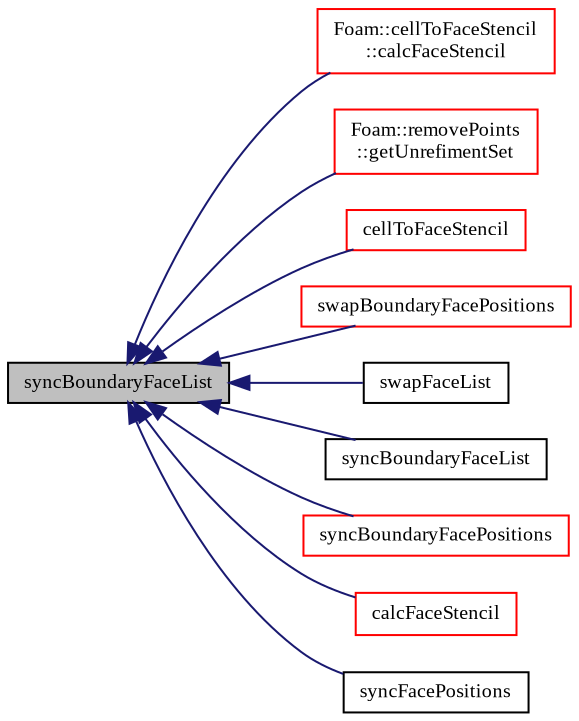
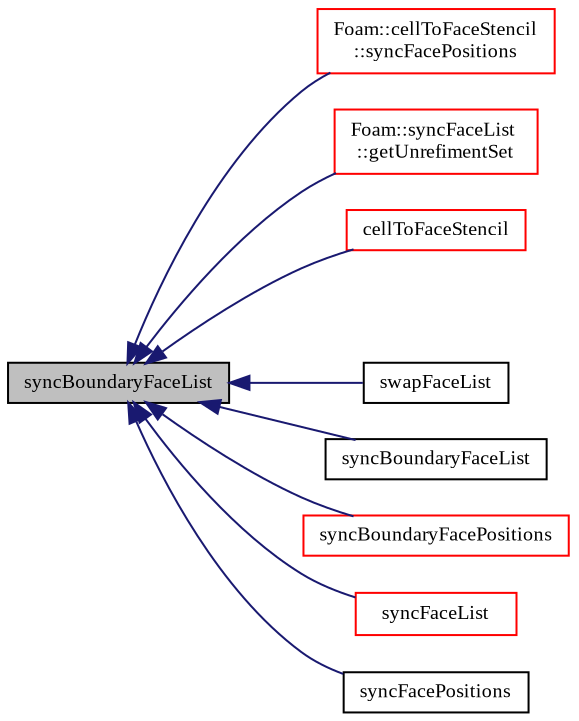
node "Foam::cellToFaceStencil ::calcFaceStencil": label "Foam::cellToFaceStencil ::calcFaceStencil" -> "Foam::cellToFaceStencil ::syncFacePositions"
node "Foam::removePoints ::getUnrefimentSet": label "Foam::removePoints ::getUnrefimentSet" -> "Foam::syncFaceList ::getUnrefimentSet"
node "swapBoundaryFacePositions": removed
node "calcFaceStencil": label "calcFaceStencil" -> "syncFaceList"
